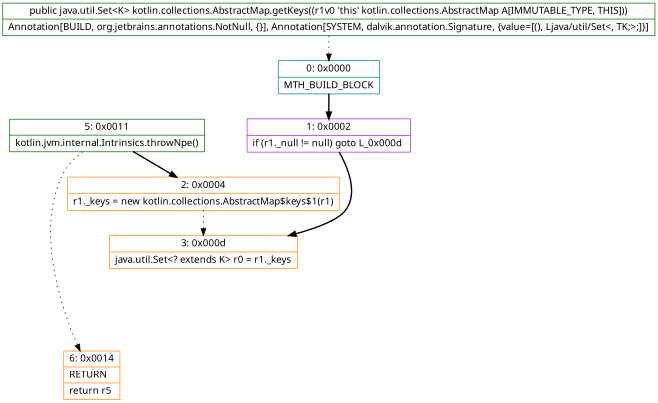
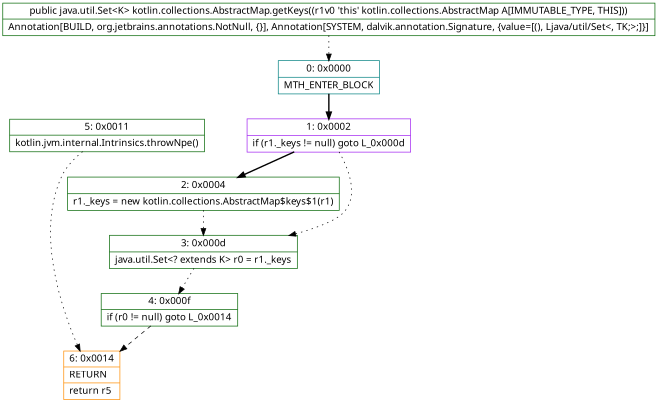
node "0: 0x0000": text "MTH_BUILD_BLOCK" -> "MTH_ENTER_BLOCK"
node "1: 0x0002": text "if (r1._null != null) goto L_0x000d" -> "if (r1._keys != null) goto L_0x000d"
edge "5: 0x0011" -> "2: 0x0004": now "1: 0x0002" -> "2: 0x0004"
node "2: 0x0004": color darkorange -> darkgreen
edge "1: 0x0002" -> "3: 0x000d": style bold -> dotted
node "3: 0x000d": color darkorange -> darkgreen
node "4: 0x000f": added
